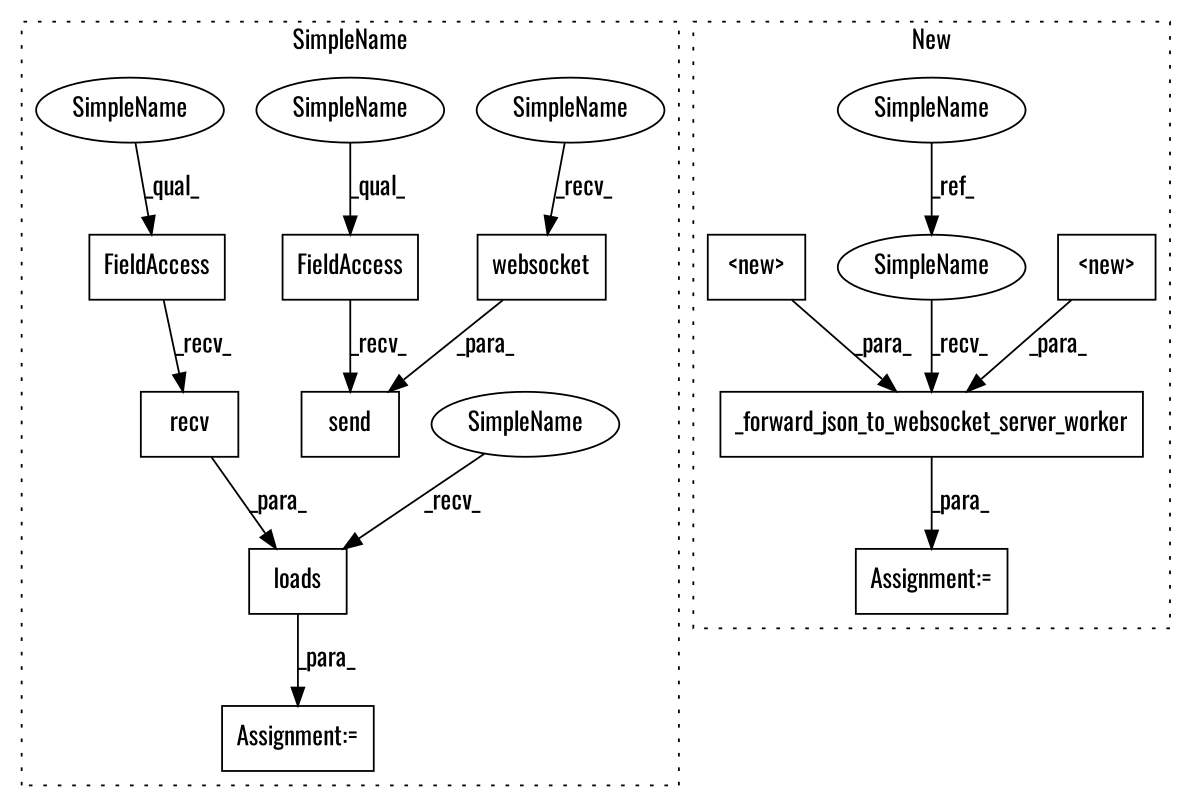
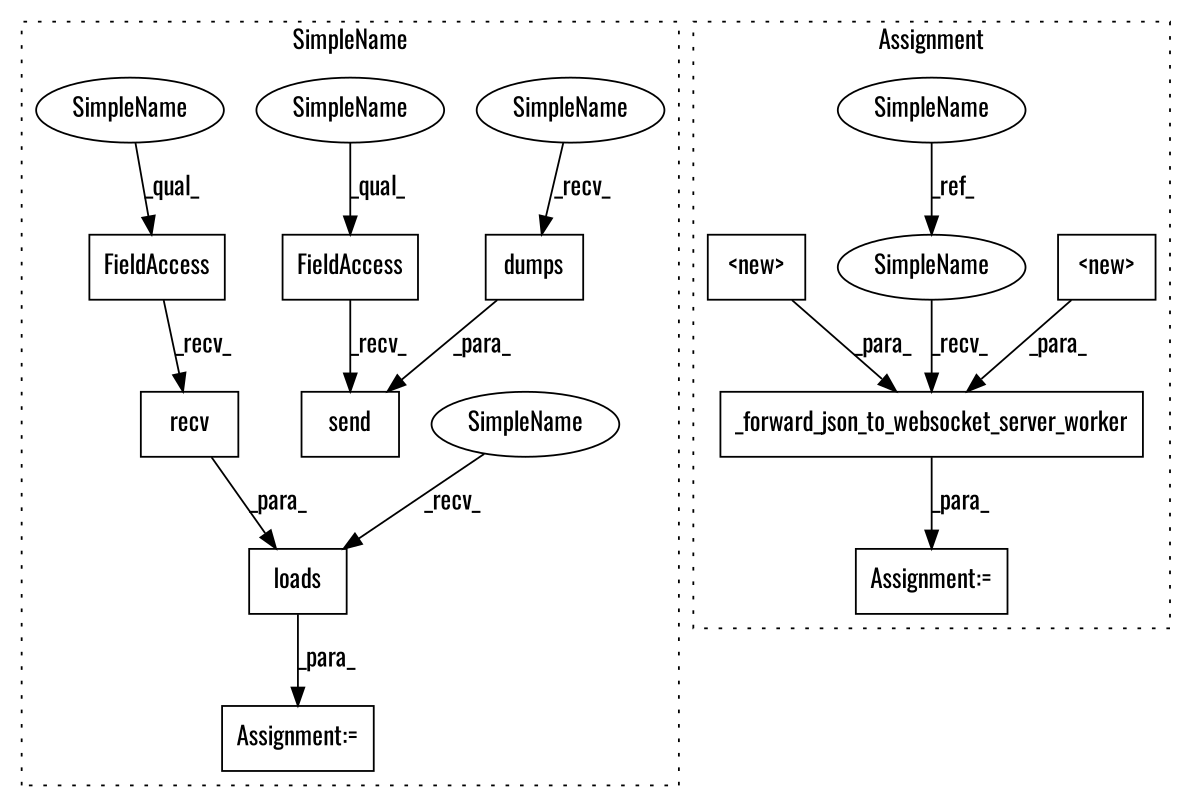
cluster "New": label "New" -> "Assignment"
node "websocket": label "websocket" -> "dumps"
